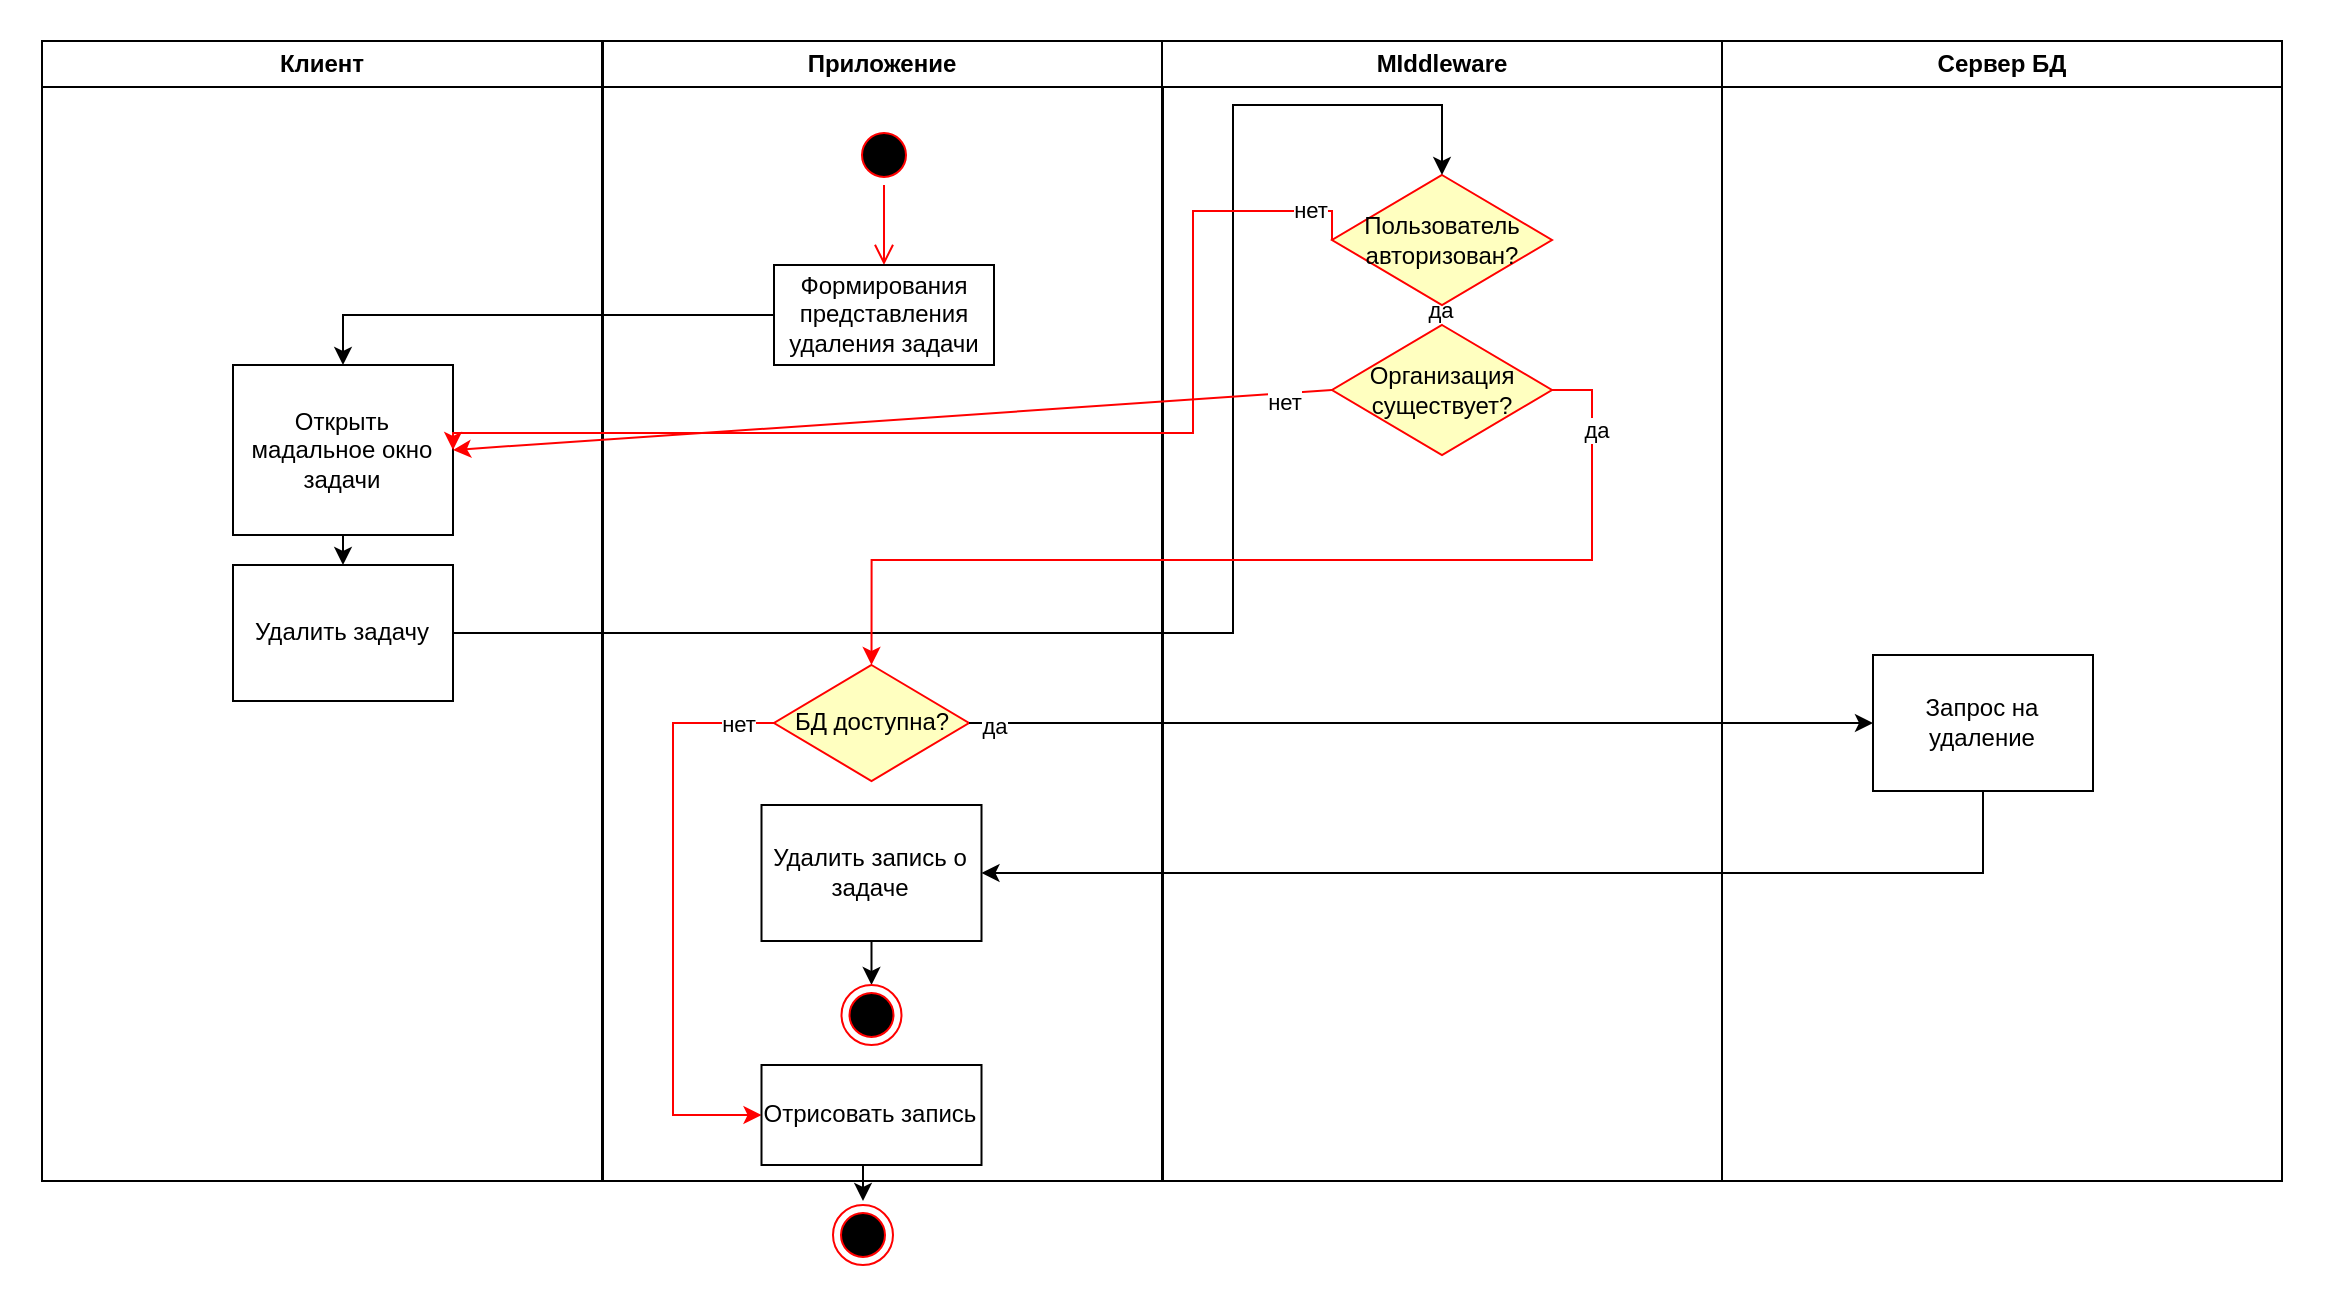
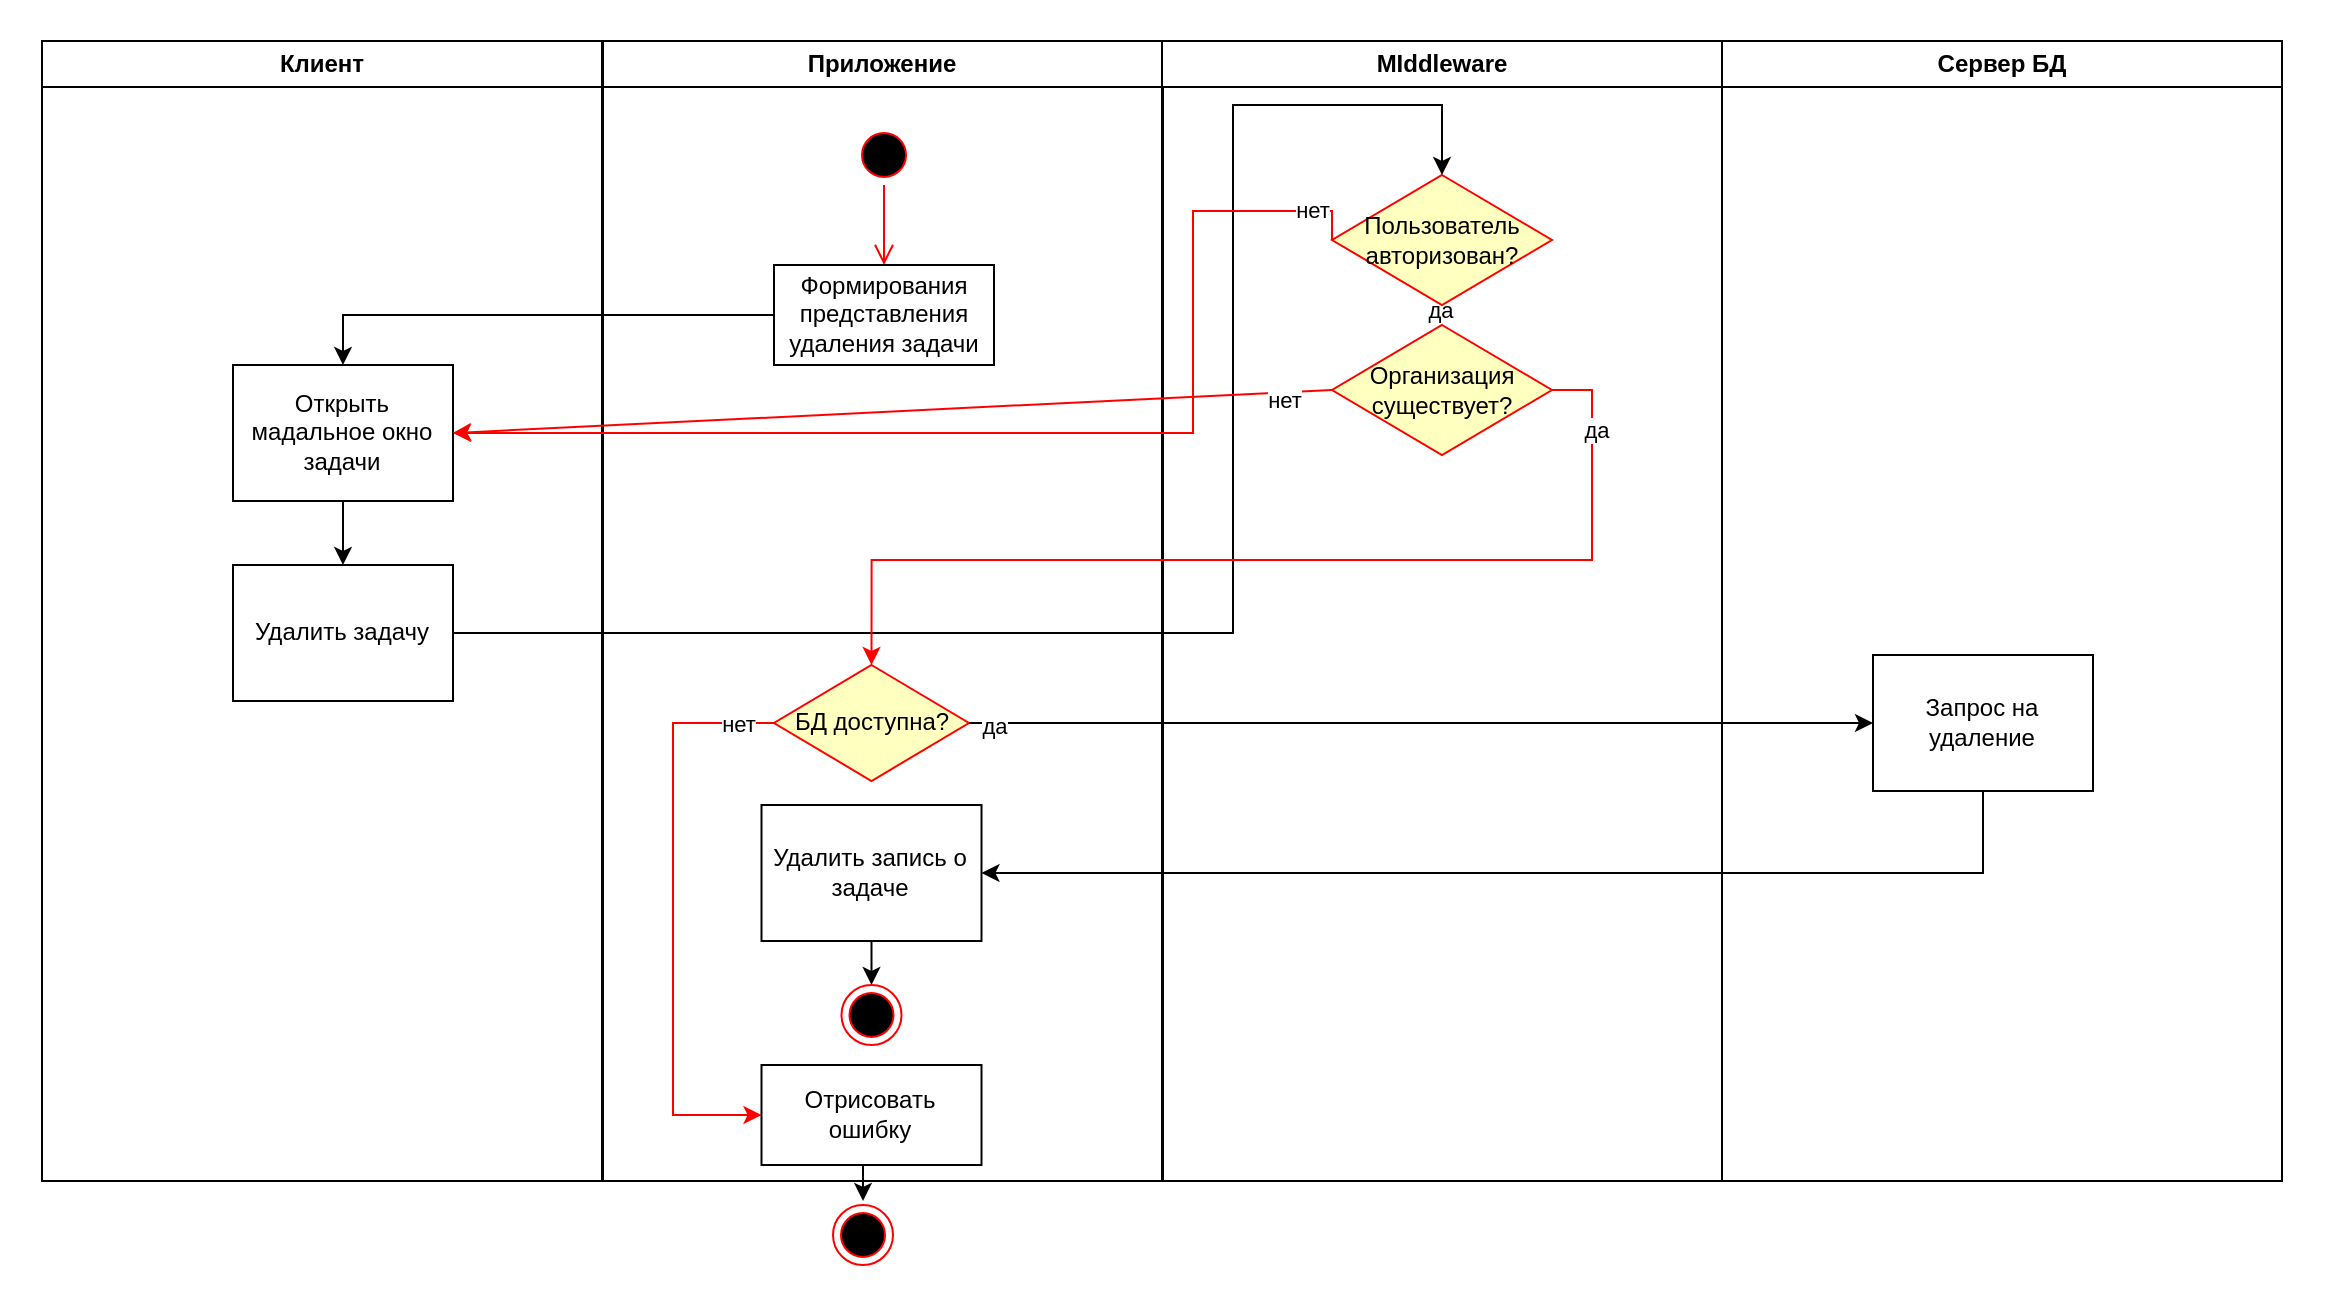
node "Открыть мадальное окно задачи": size 220x170 -> 220x136
node "Отрисовать запись": label "Отрисовать запись" -> "Отрисовать ошибку"
